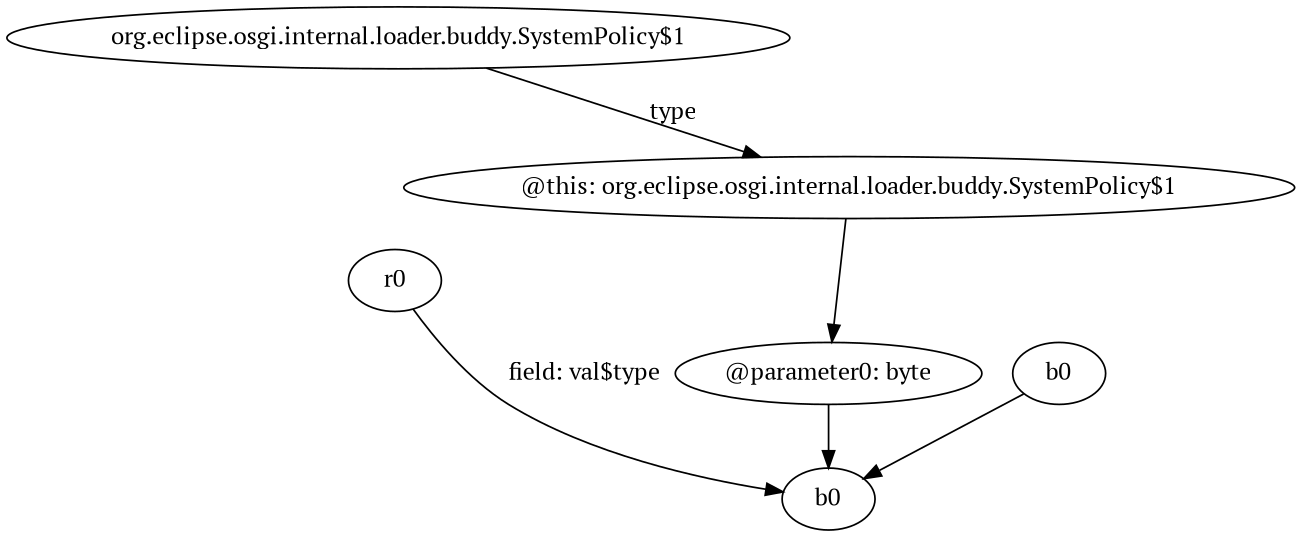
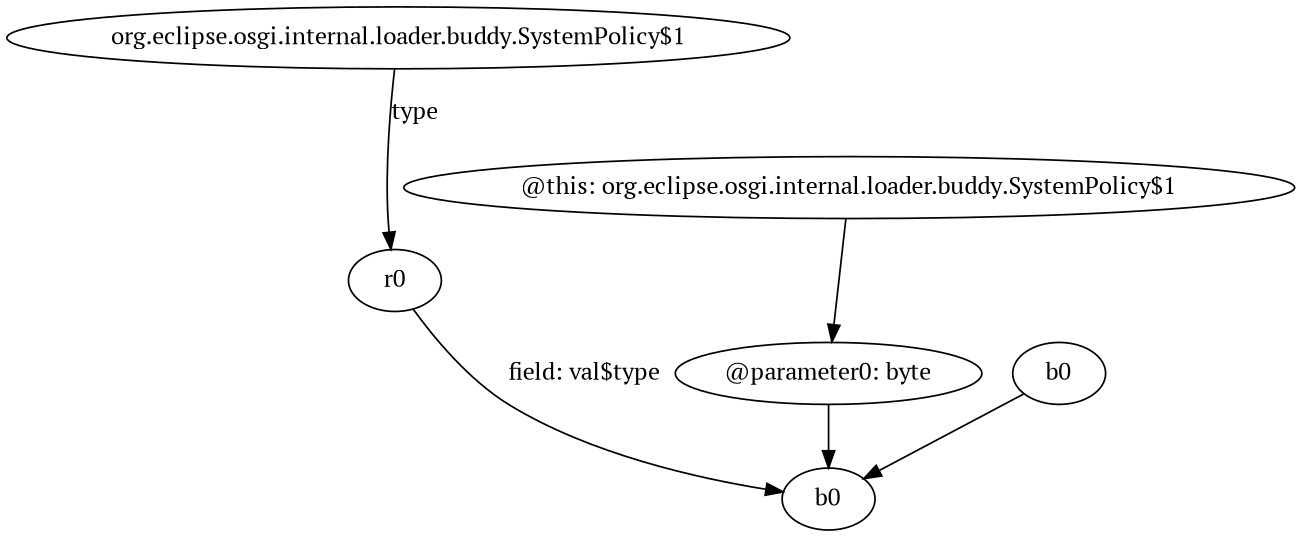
edge "org.eclipse.osgi.internal.loader.buddy.SystemPolicy$1" -> "@this: org.eclipse.osgi.internal.loader.buddy.SystemPolicy$1": now "org.eclipse.osgi.internal.loader.buddy.SystemPolicy$1" -> "r0"
